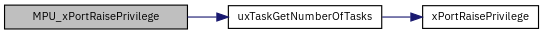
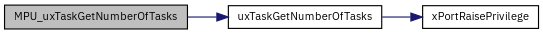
node "MPU_xPortRaisePrivilege": label "MPU_xPortRaisePrivilege" -> "MPU_uxTaskGetNumberOfTasks"
